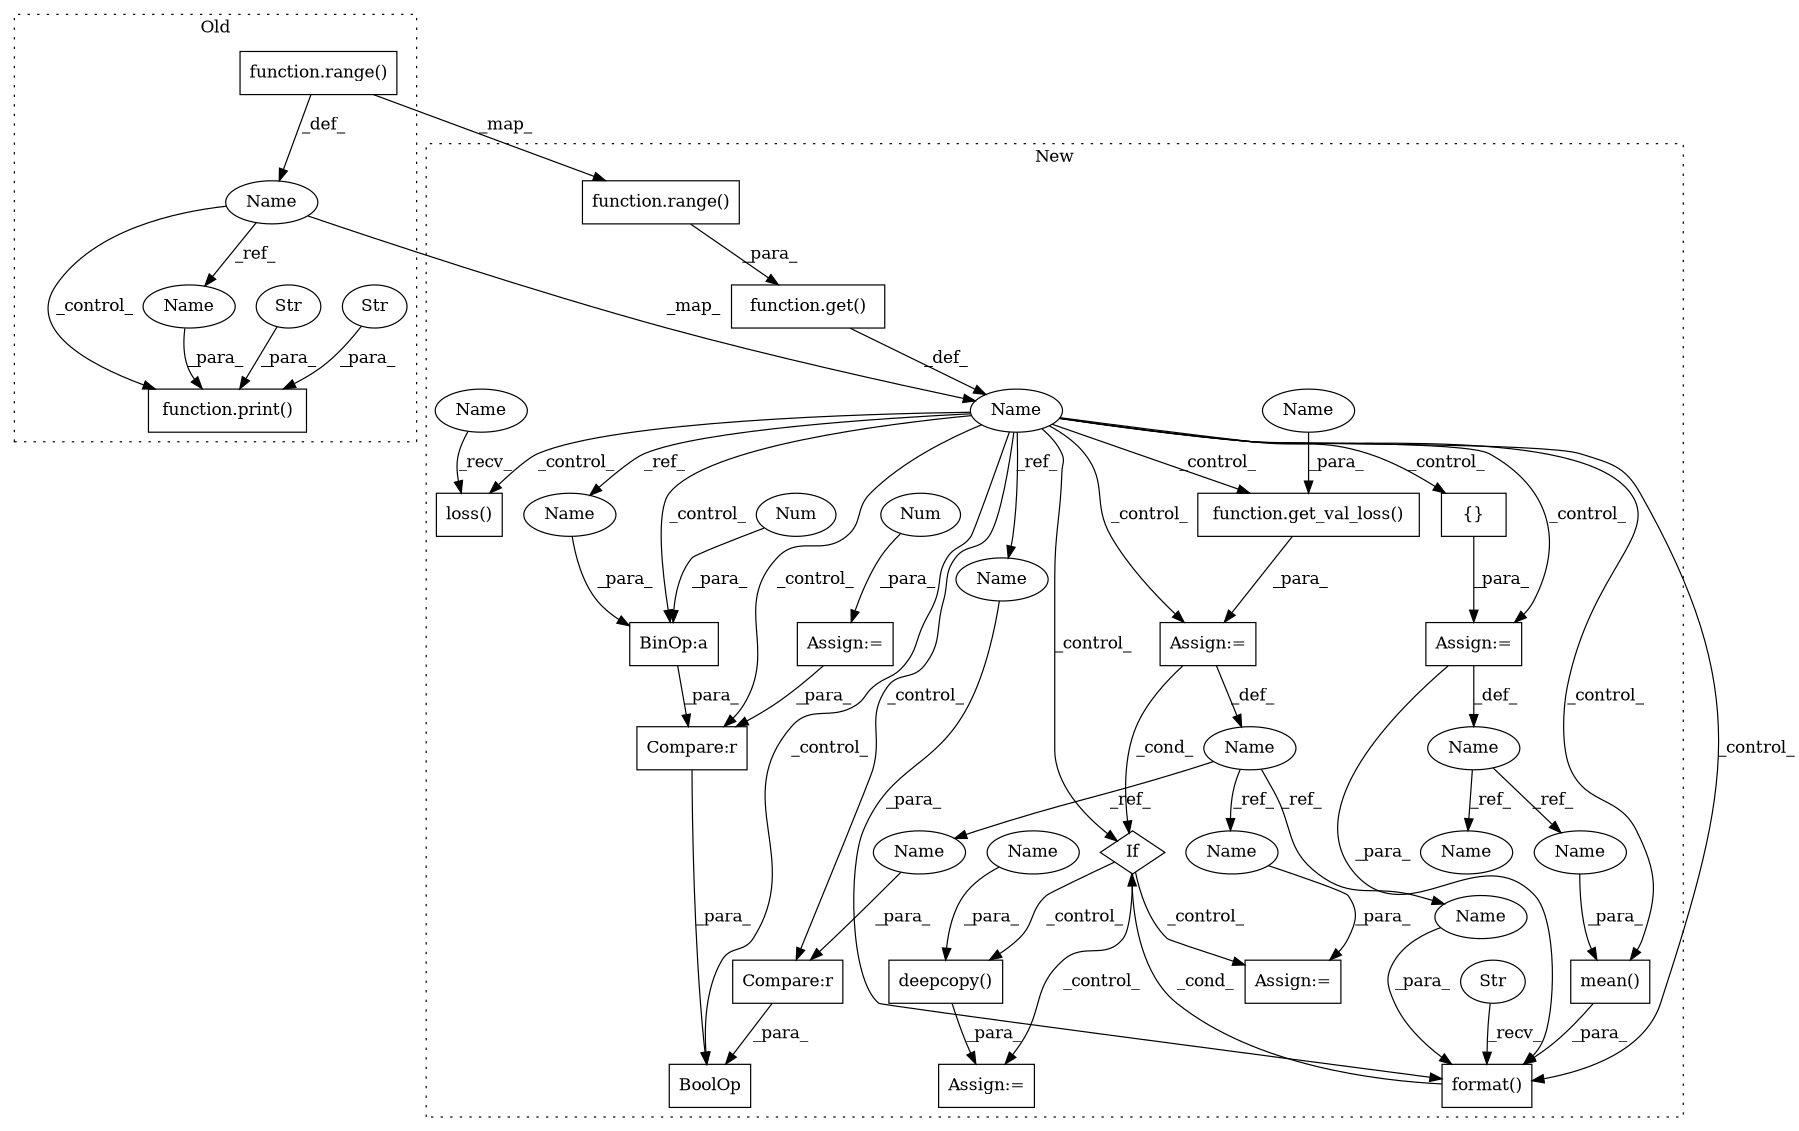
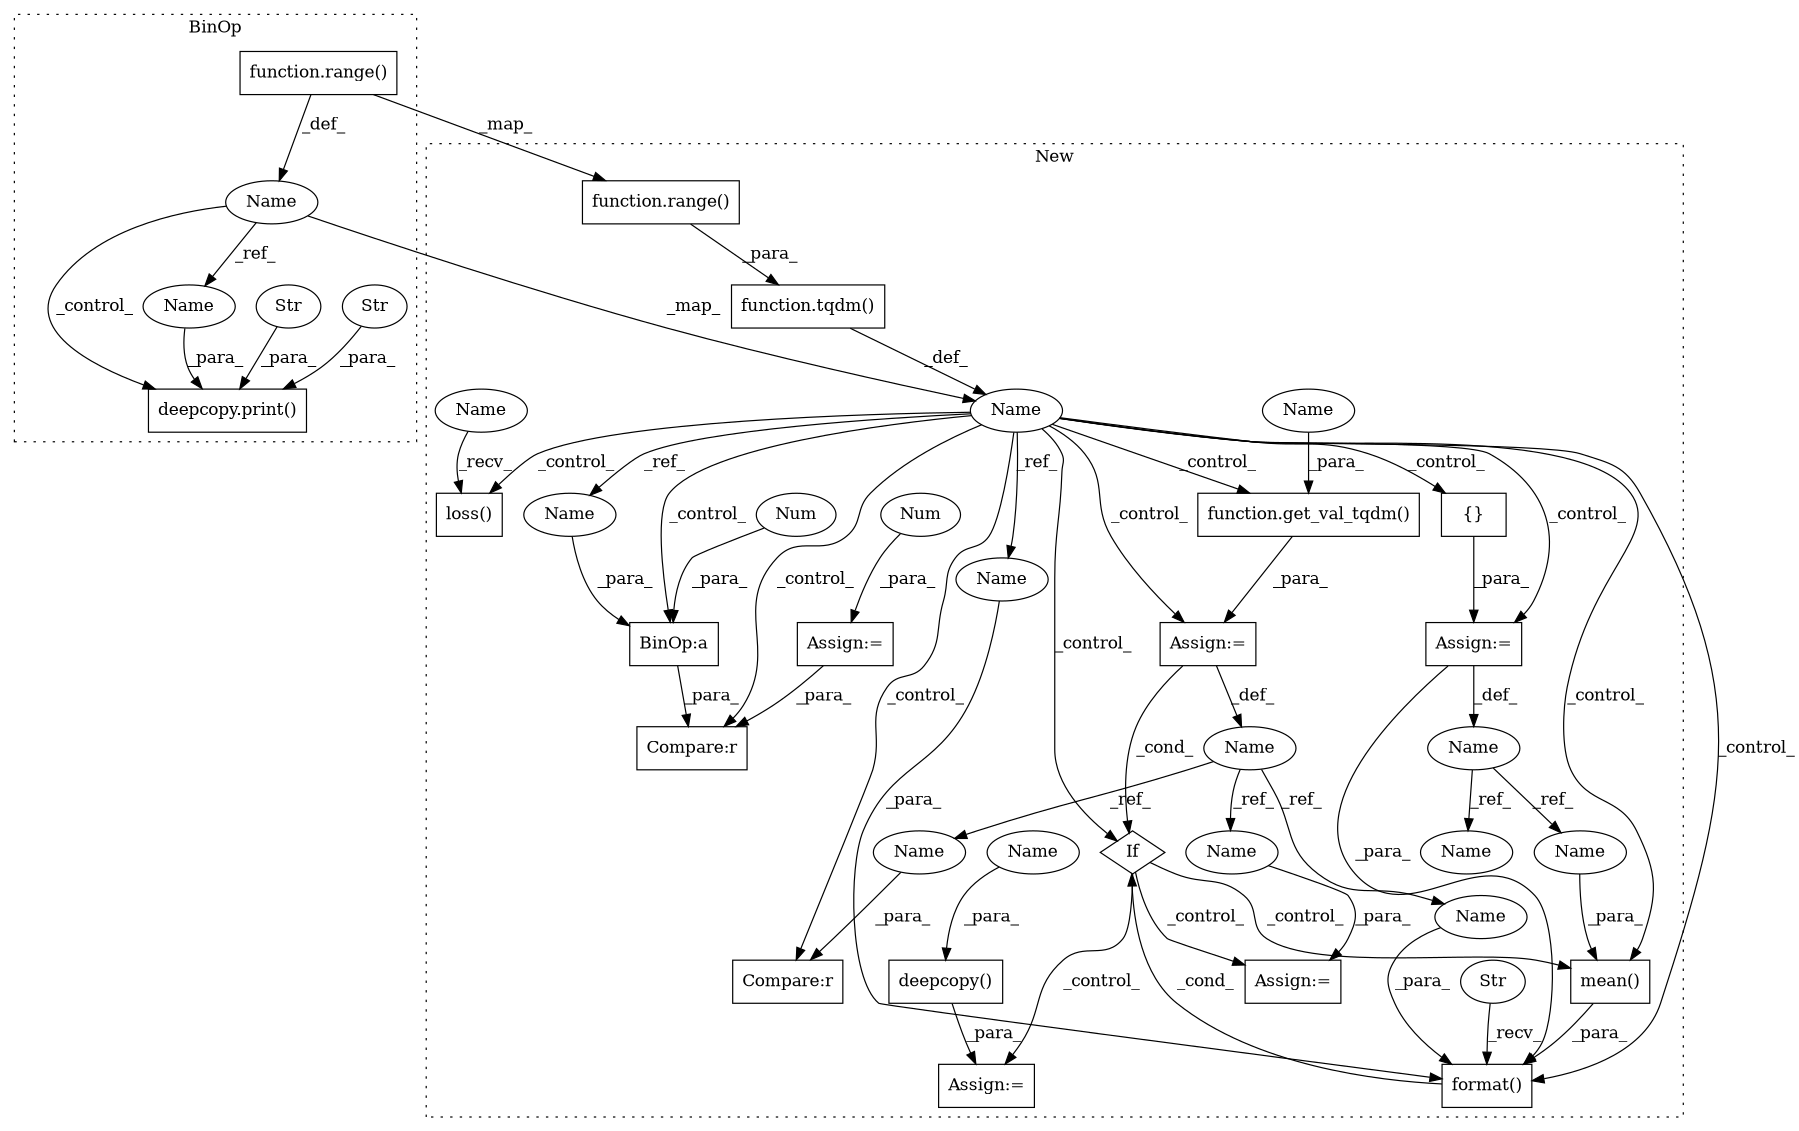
cluster "Old": label "Old" -> "BinOp"
node "function.get()": label "function.get()" -> "function.tqdm()"
node "function.print()": label "function.print()" -> "deepcopy.print()"
node "function.get_val_loss()": label "function.get_val_loss()" -> "function.get_val_tqdm()"
edge "If" -> "deepcopy()": now "If" -> "mean()"
node "BoolOp": removed
